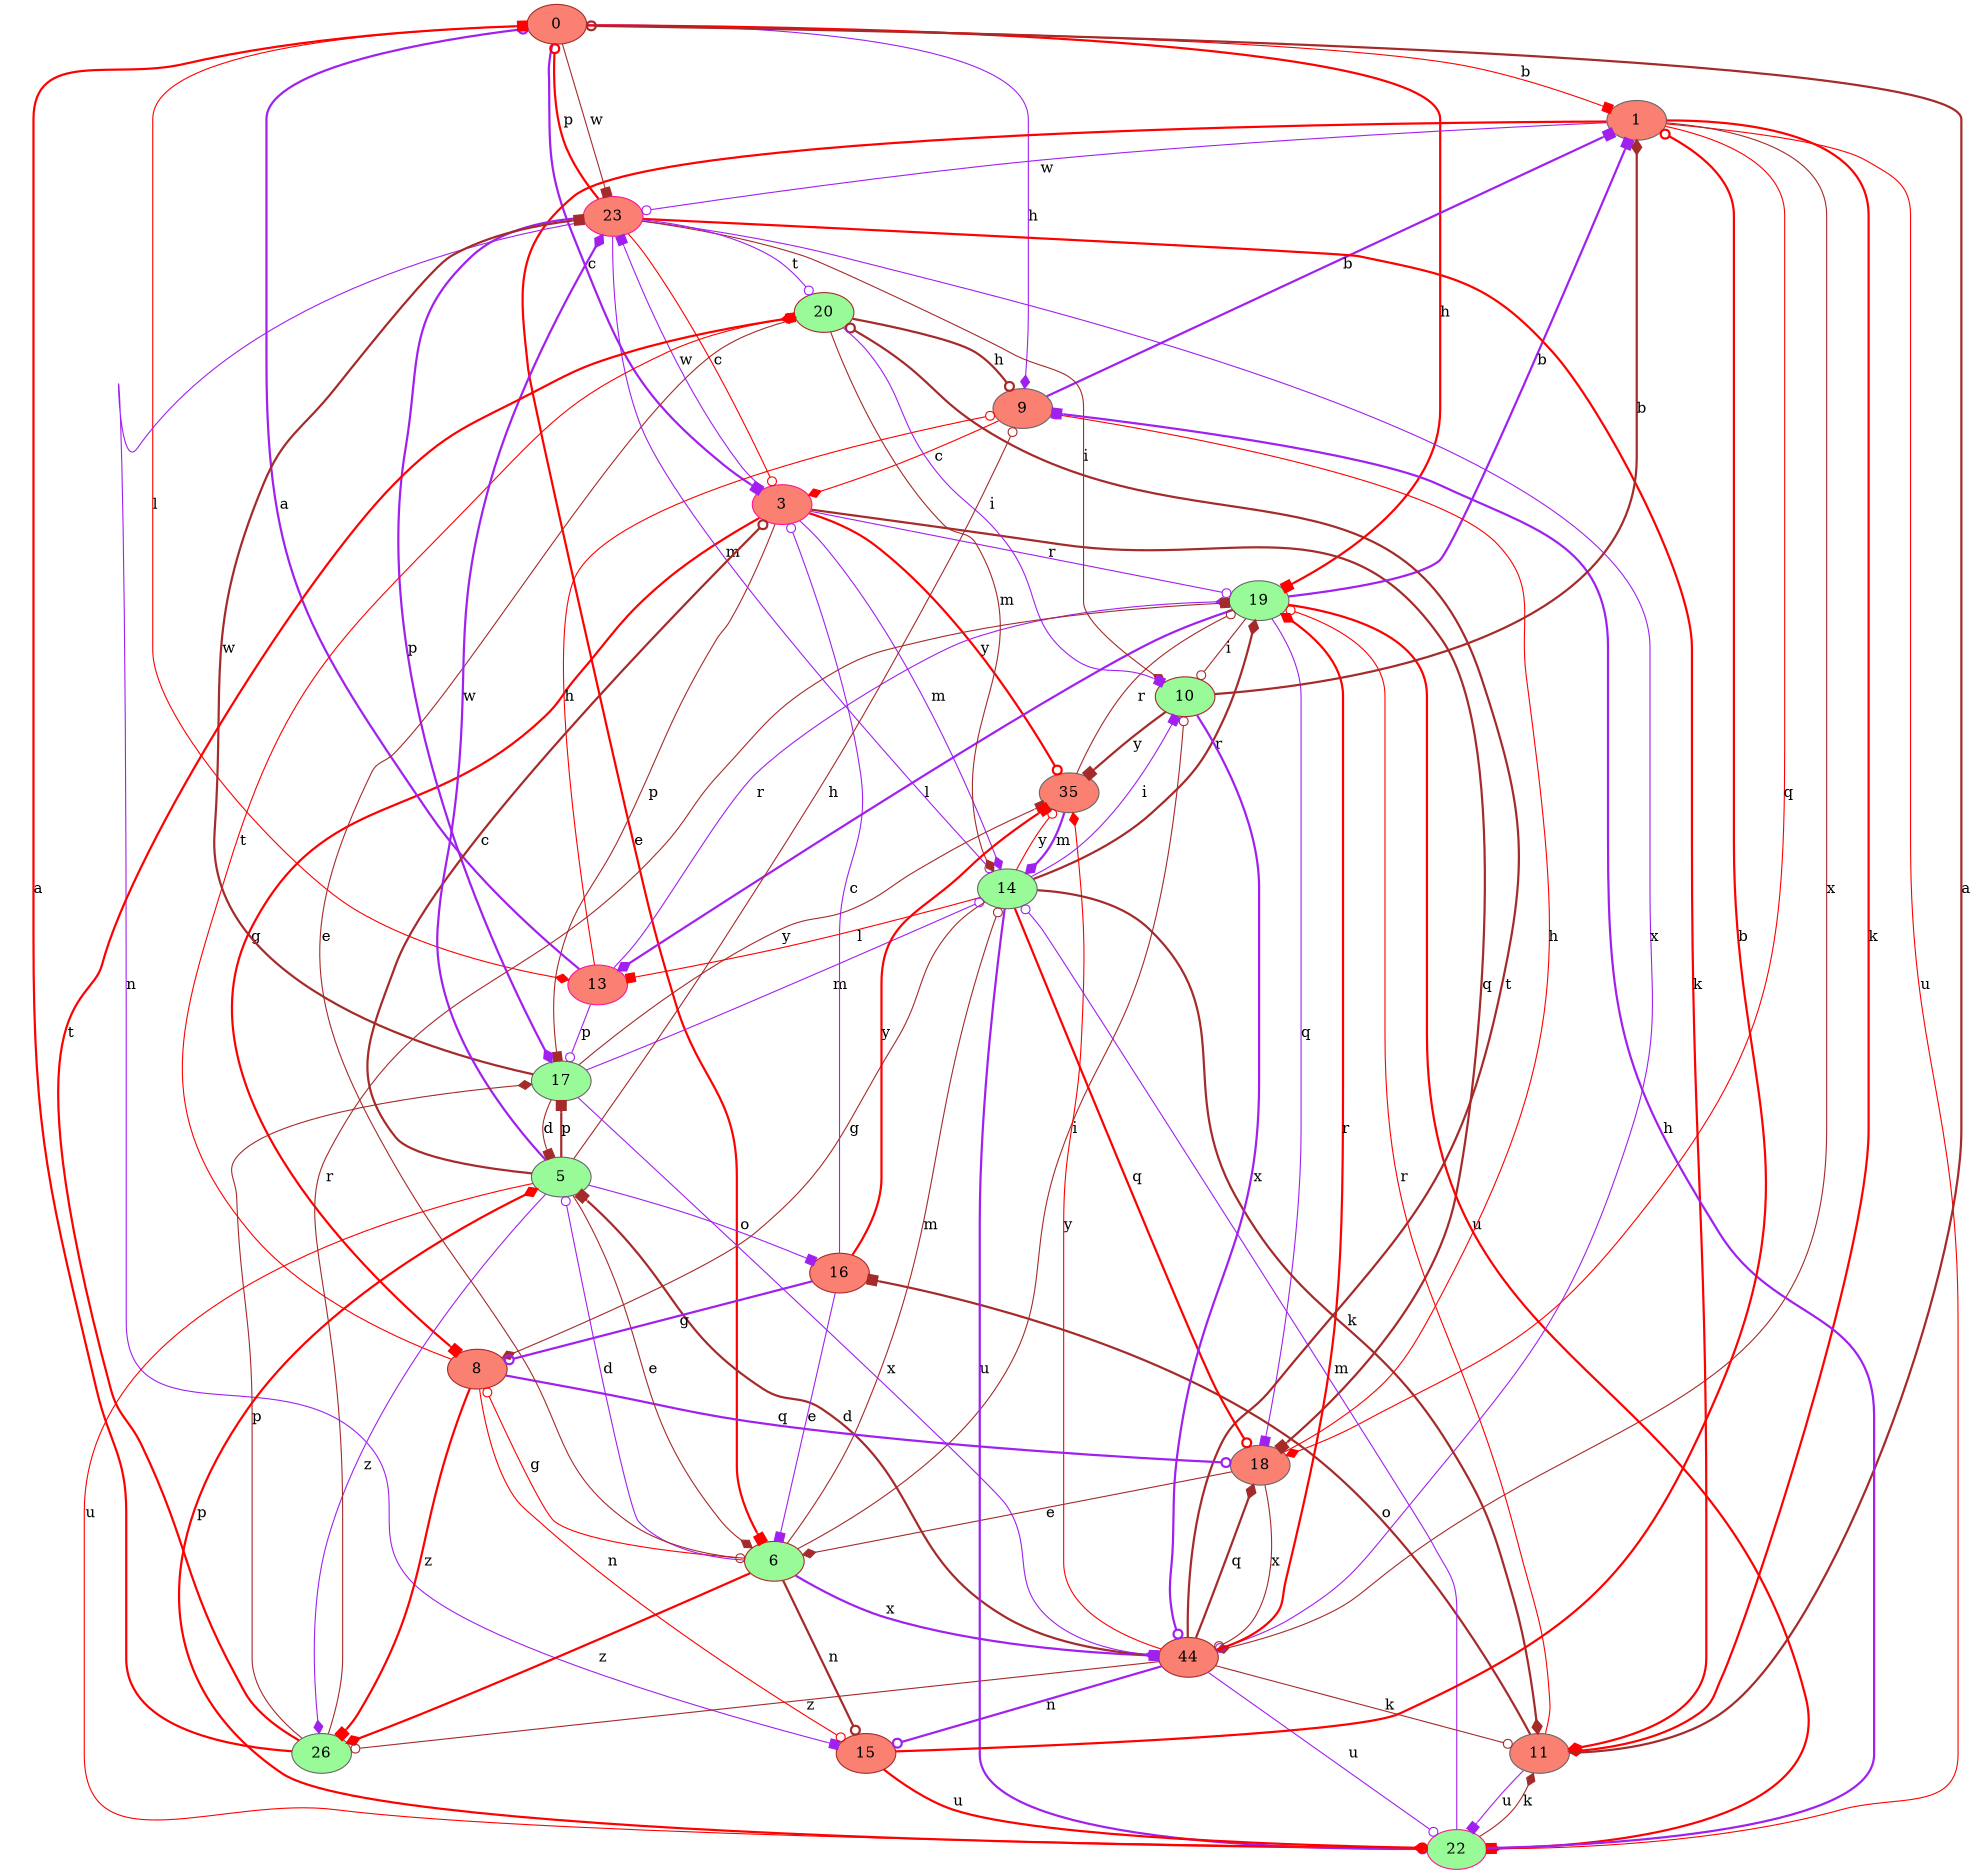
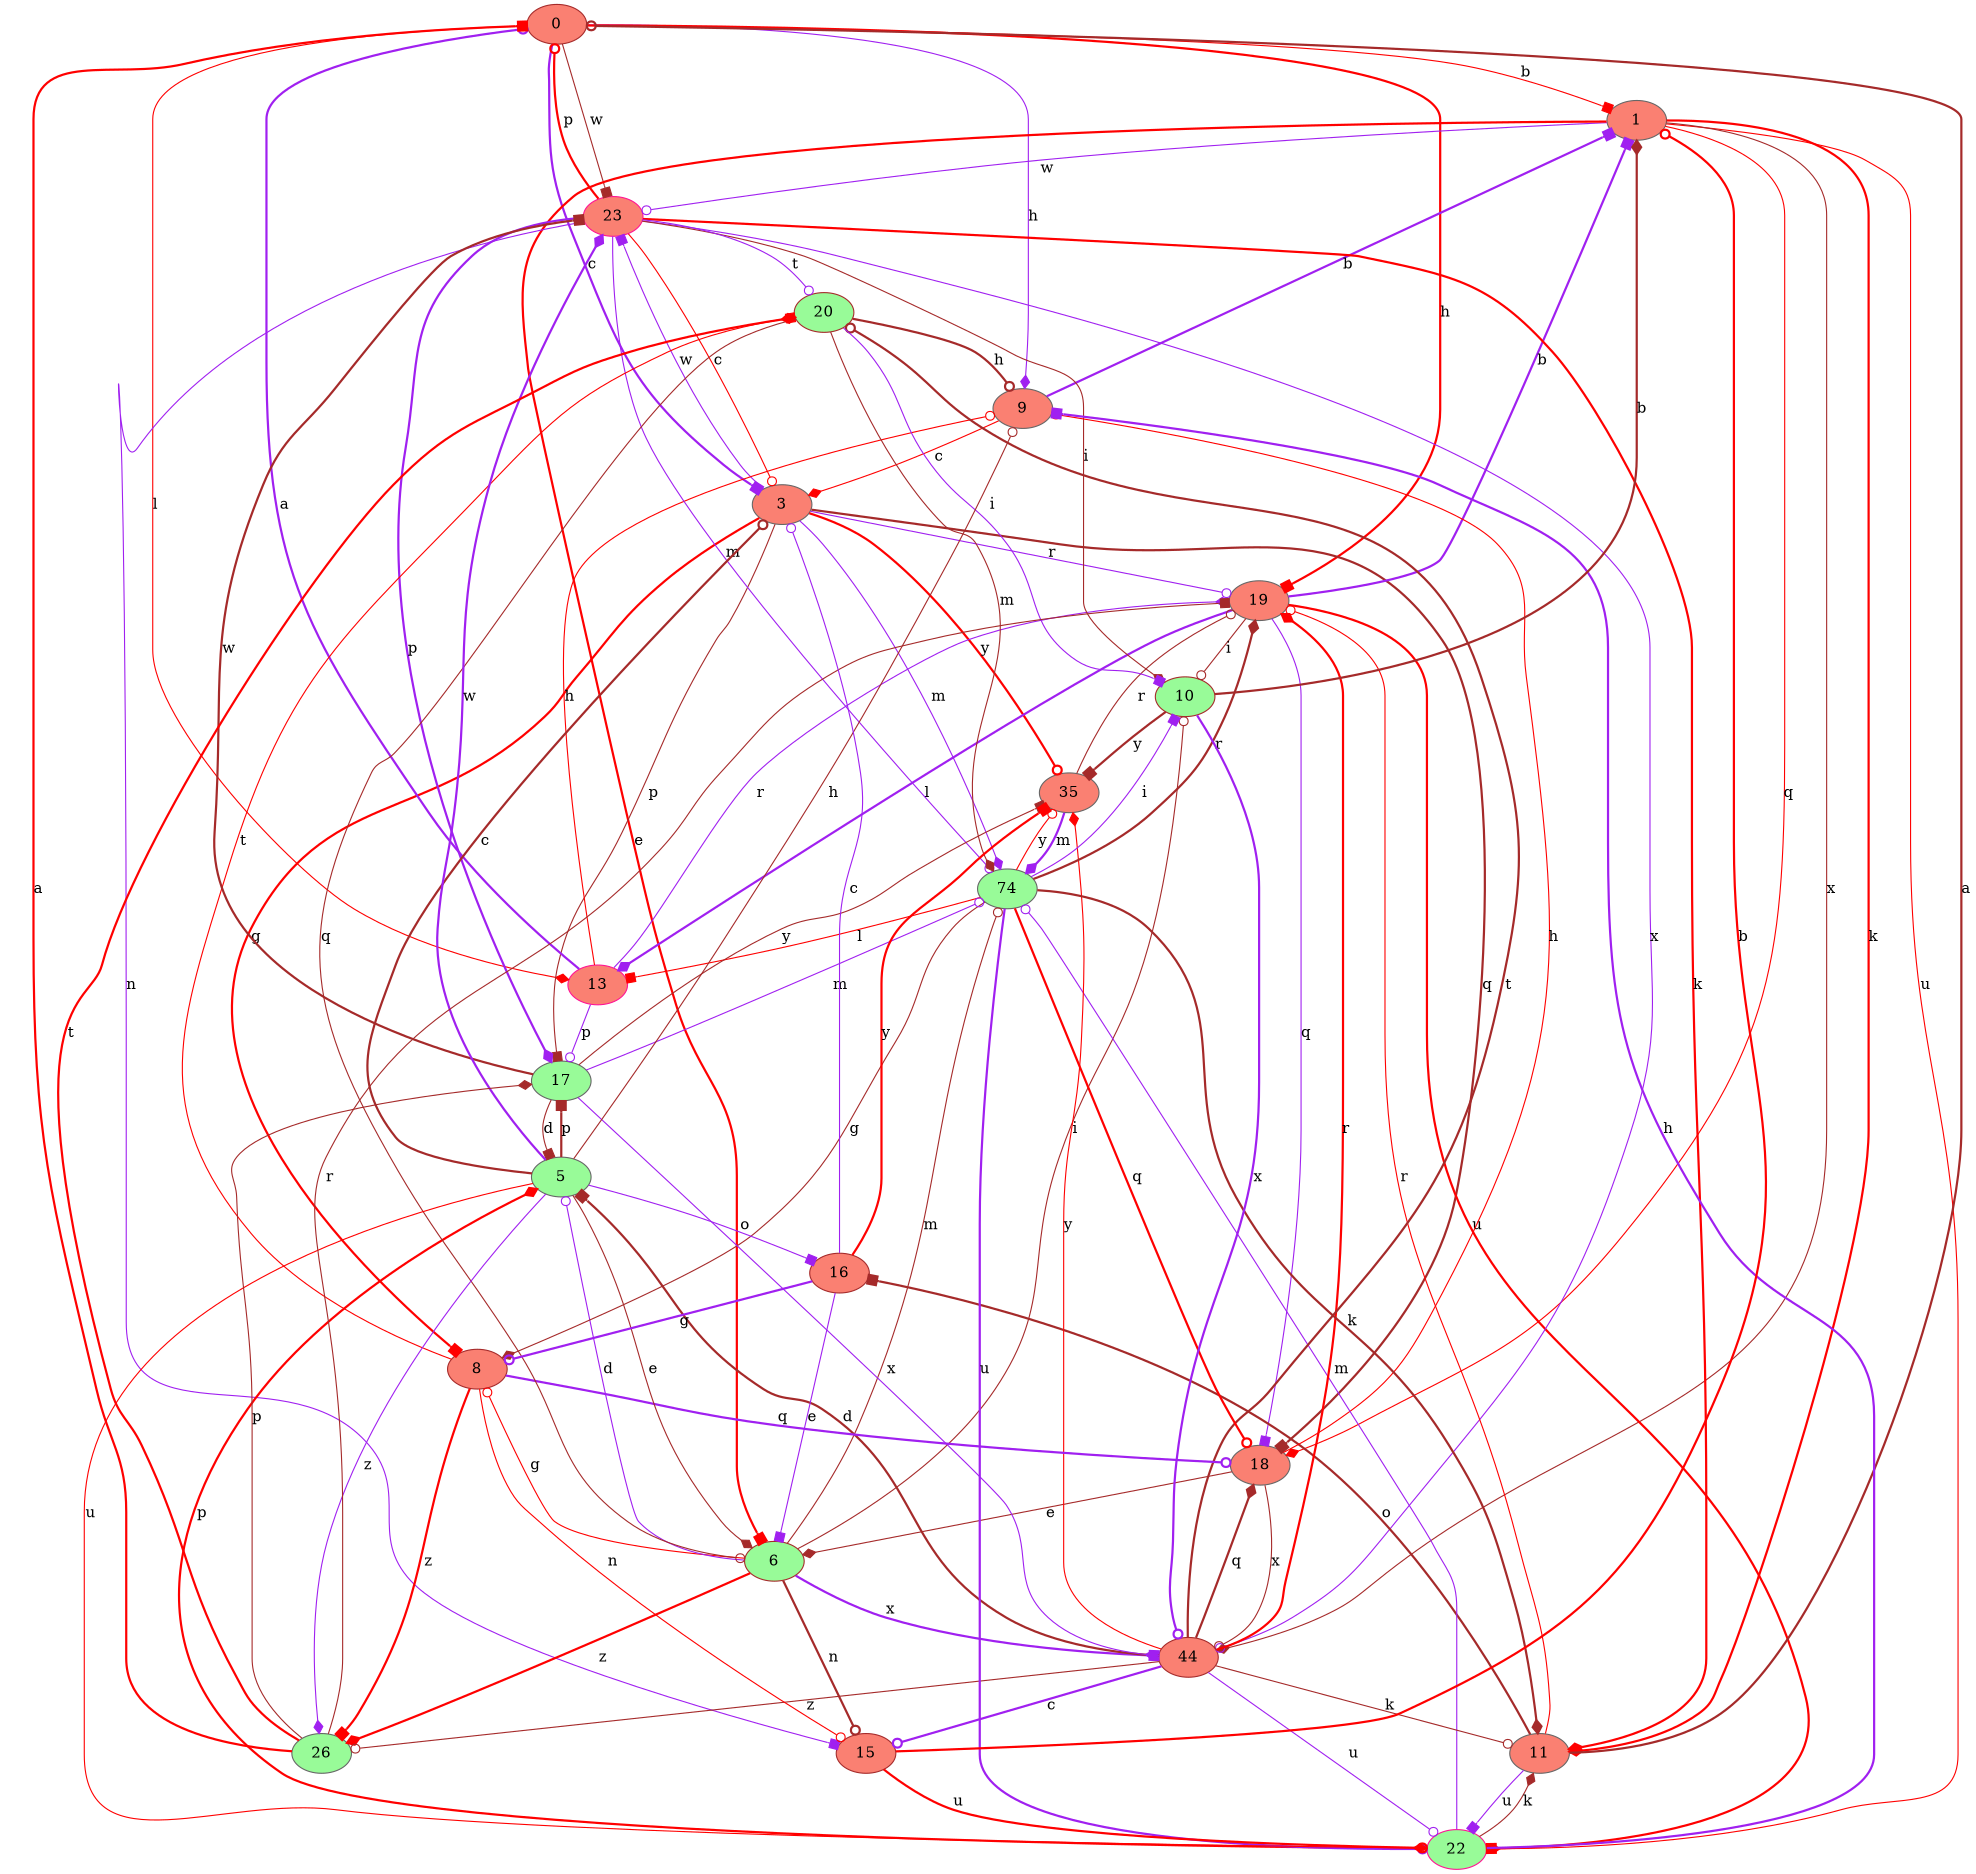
node "3": color deeppink -> gray40
node "19": fillcolor palegreen -> salmon
node "14": label "14" -> "74"
edge "20" -> "6": label "e" -> "q"
edge "44" -> "15": label "n" -> "c"
